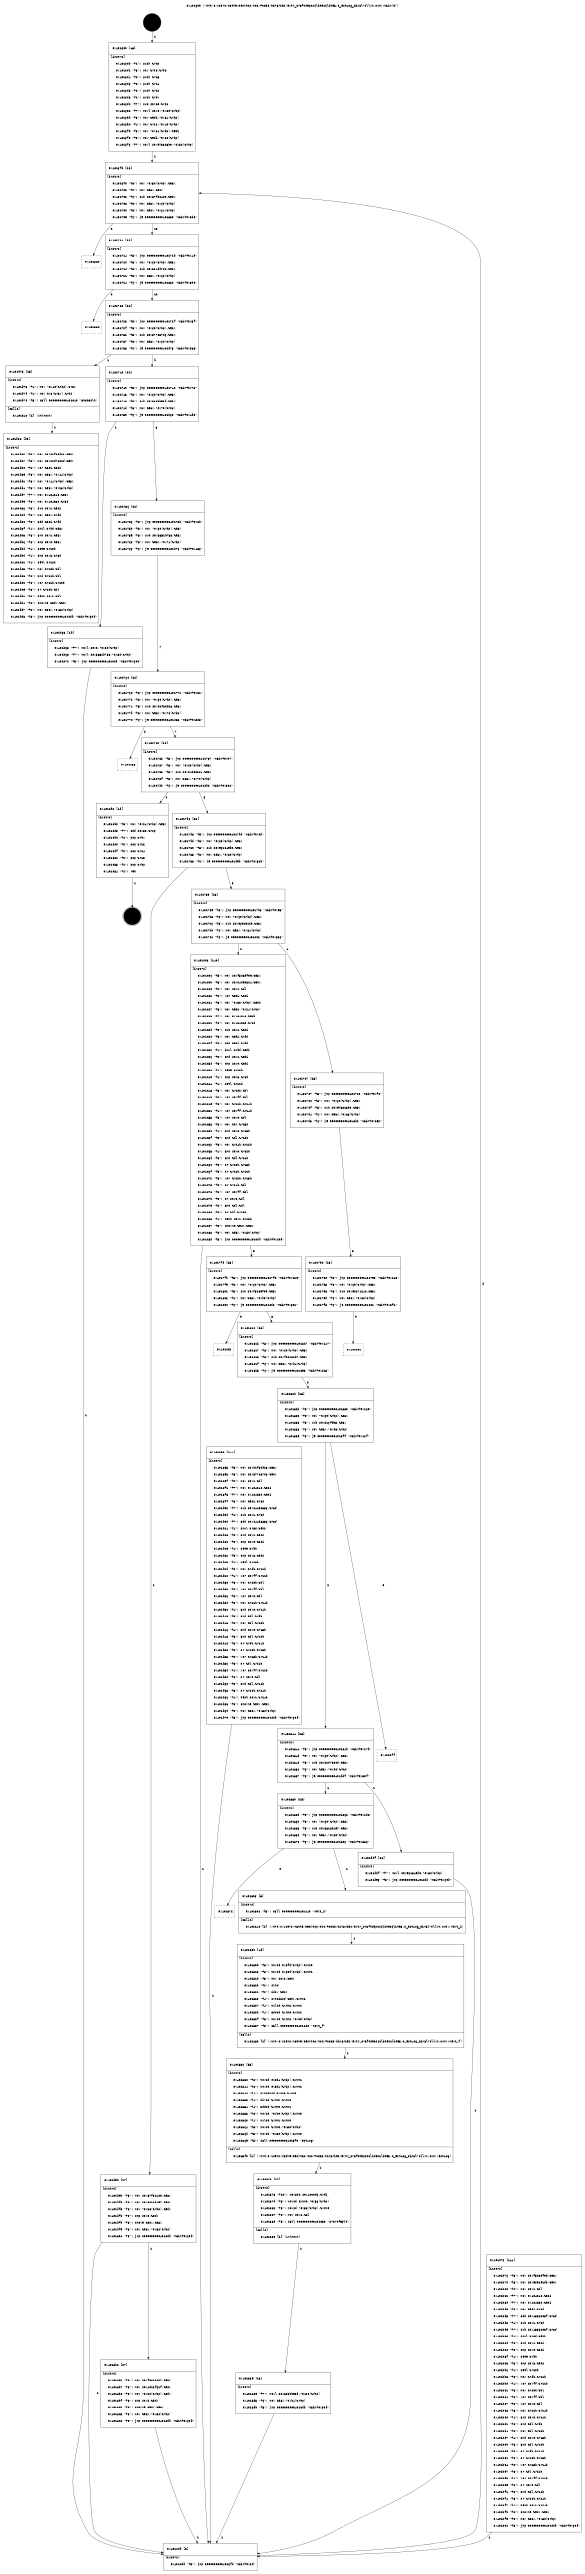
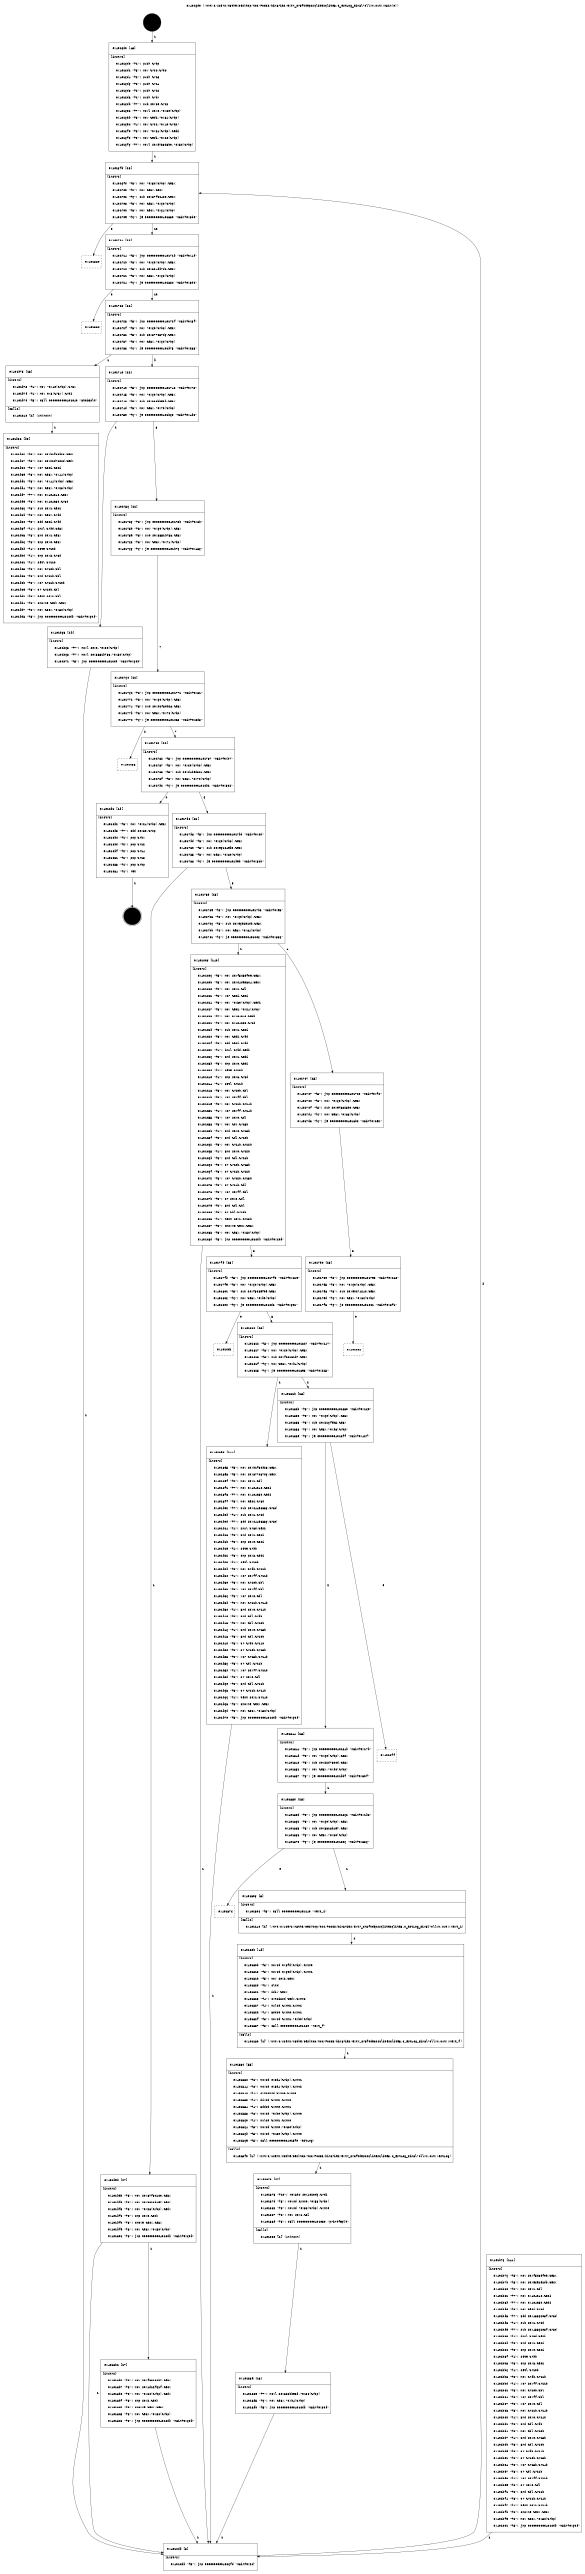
edge "0x401812 [25]" -> "0x4018e5 [144]": added, label "1"
node "0x4019df [12]": removed
